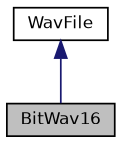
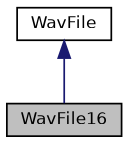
node "BitWav16": label "BitWav16" -> "WavFile16"
